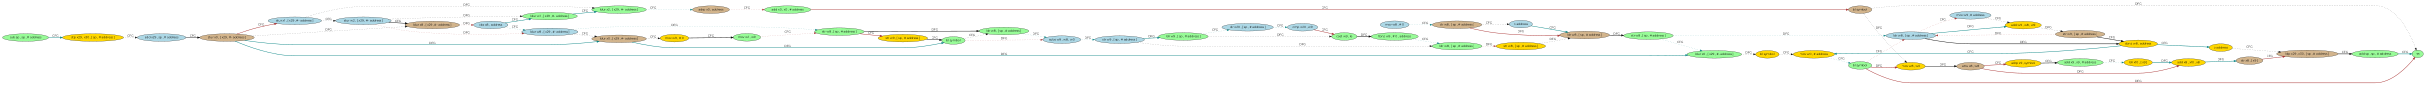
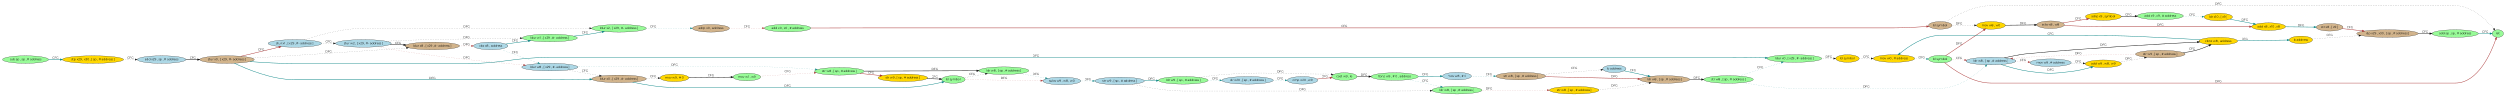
edge "tbnz w9 , # 0 , address" -> "mov w8 , # 0": added, label "CFG"
